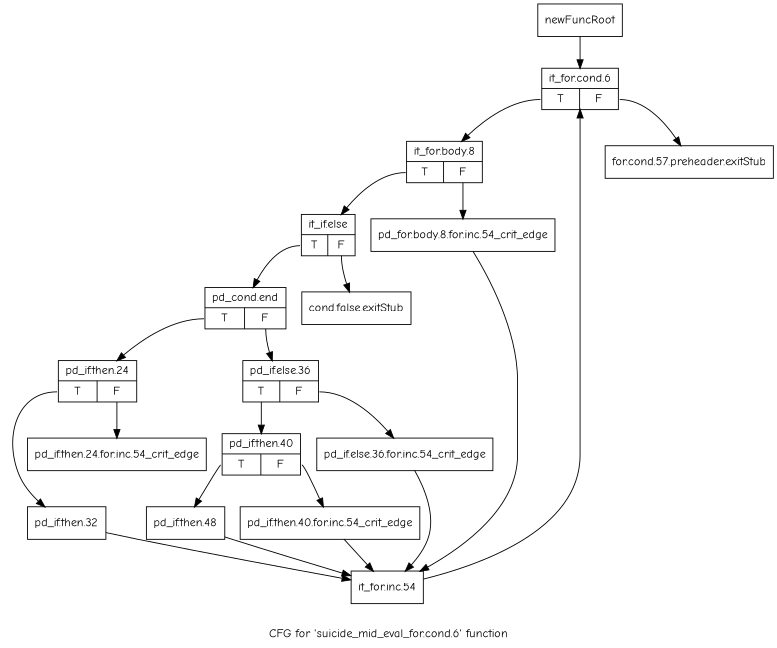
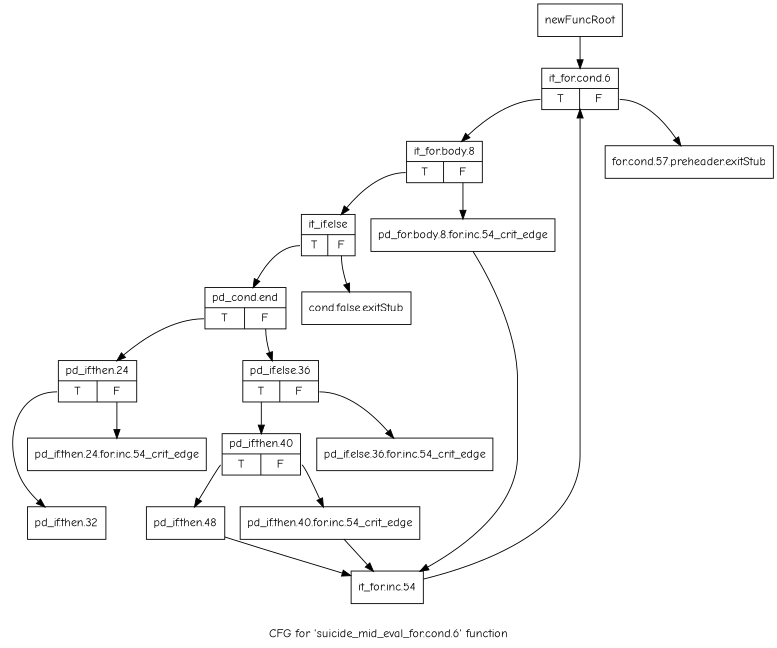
edge "pd_if.else.36.for.inc.54_crit_edge" -> "it_for.inc.54": removed
edge "pd_if.then.32" -> "it_for.inc.54": removed
